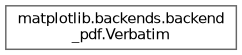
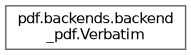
node "matplotlib.backends.backend _pdf.Verbatim": label "matplotlib.backends.backend _pdf.Verbatim" -> "pdf.backends.backend _pdf.Verbatim"
